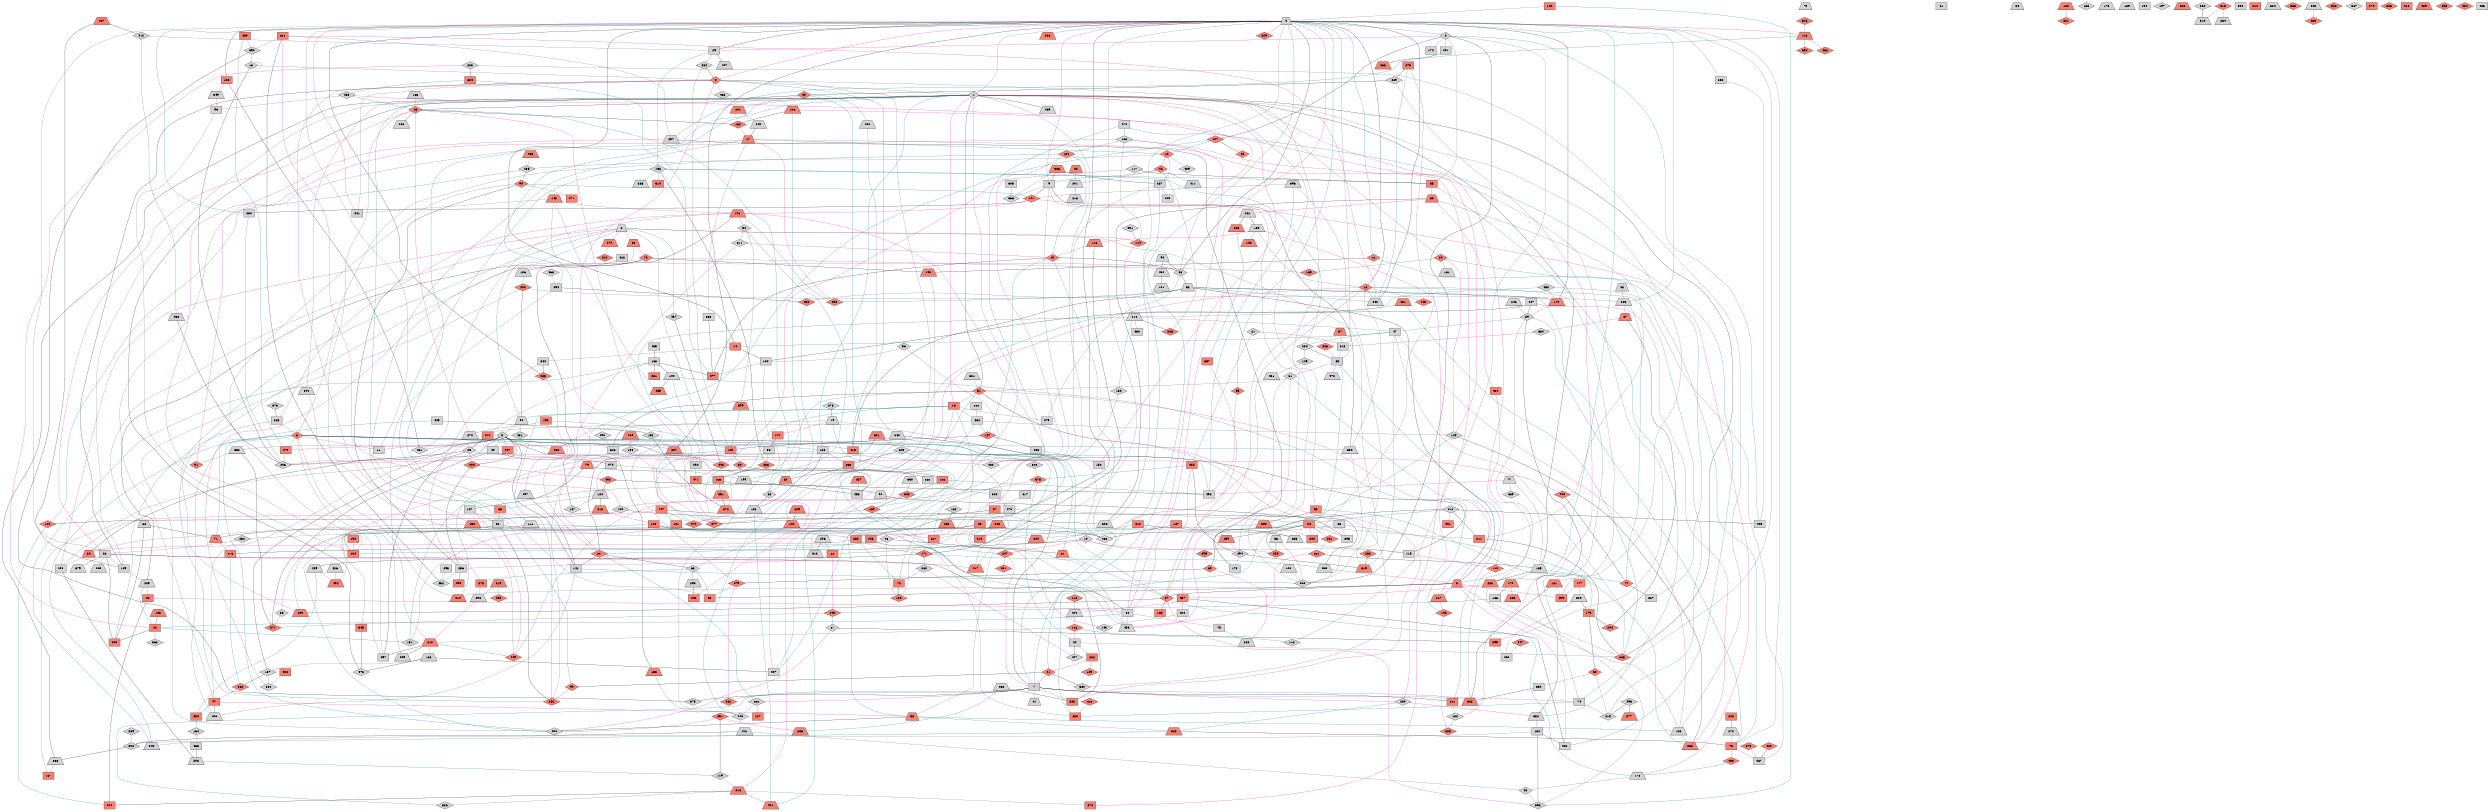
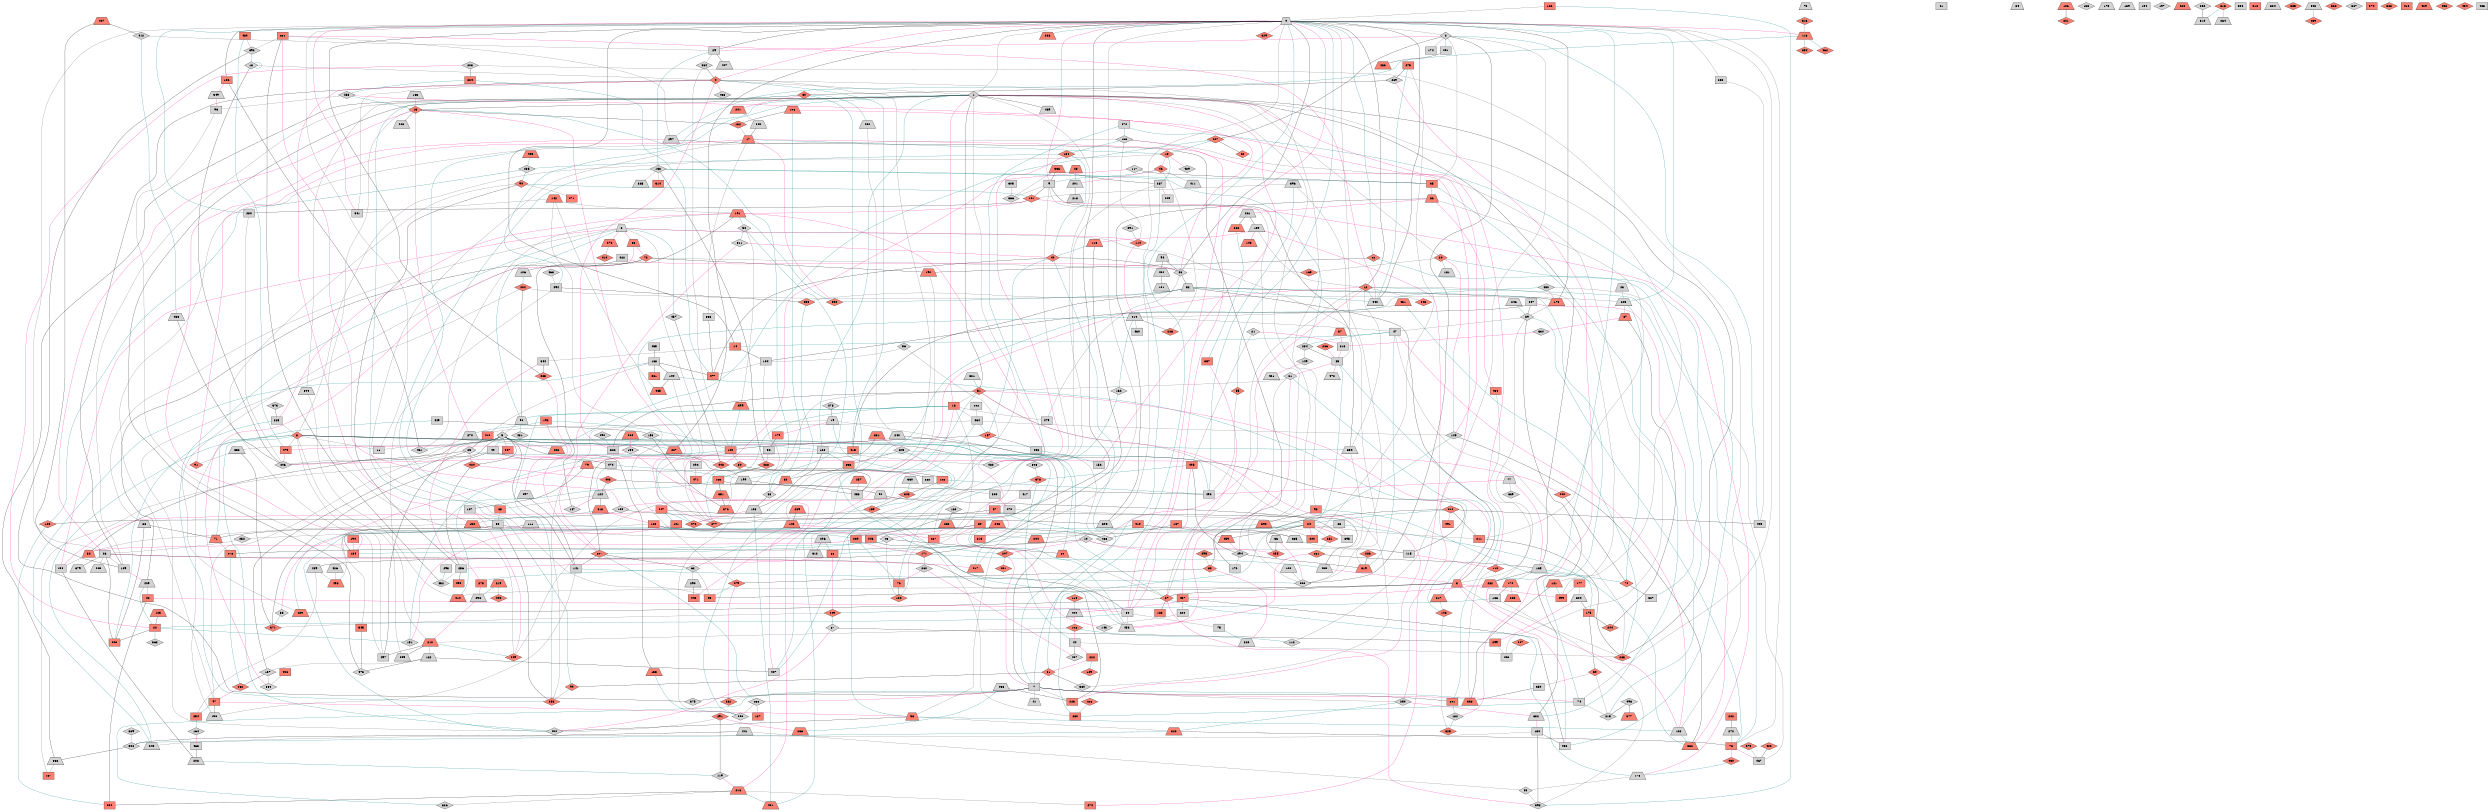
node "212": fillcolor lightgrey -> salmon
